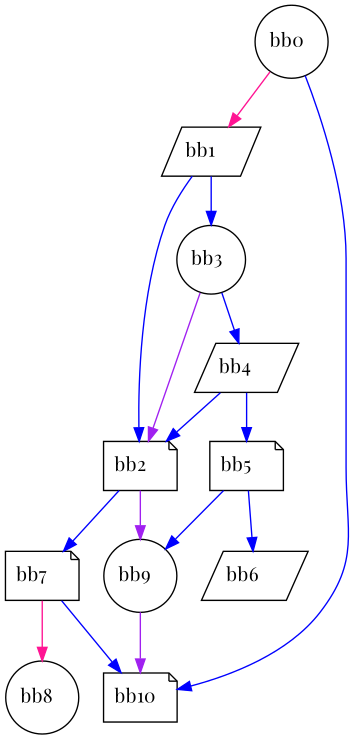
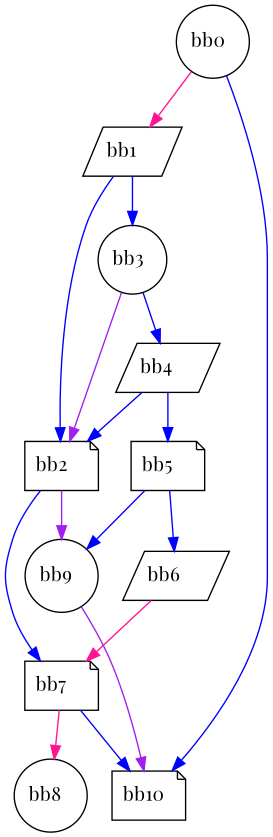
edge "bb6" -> "bb7": added
